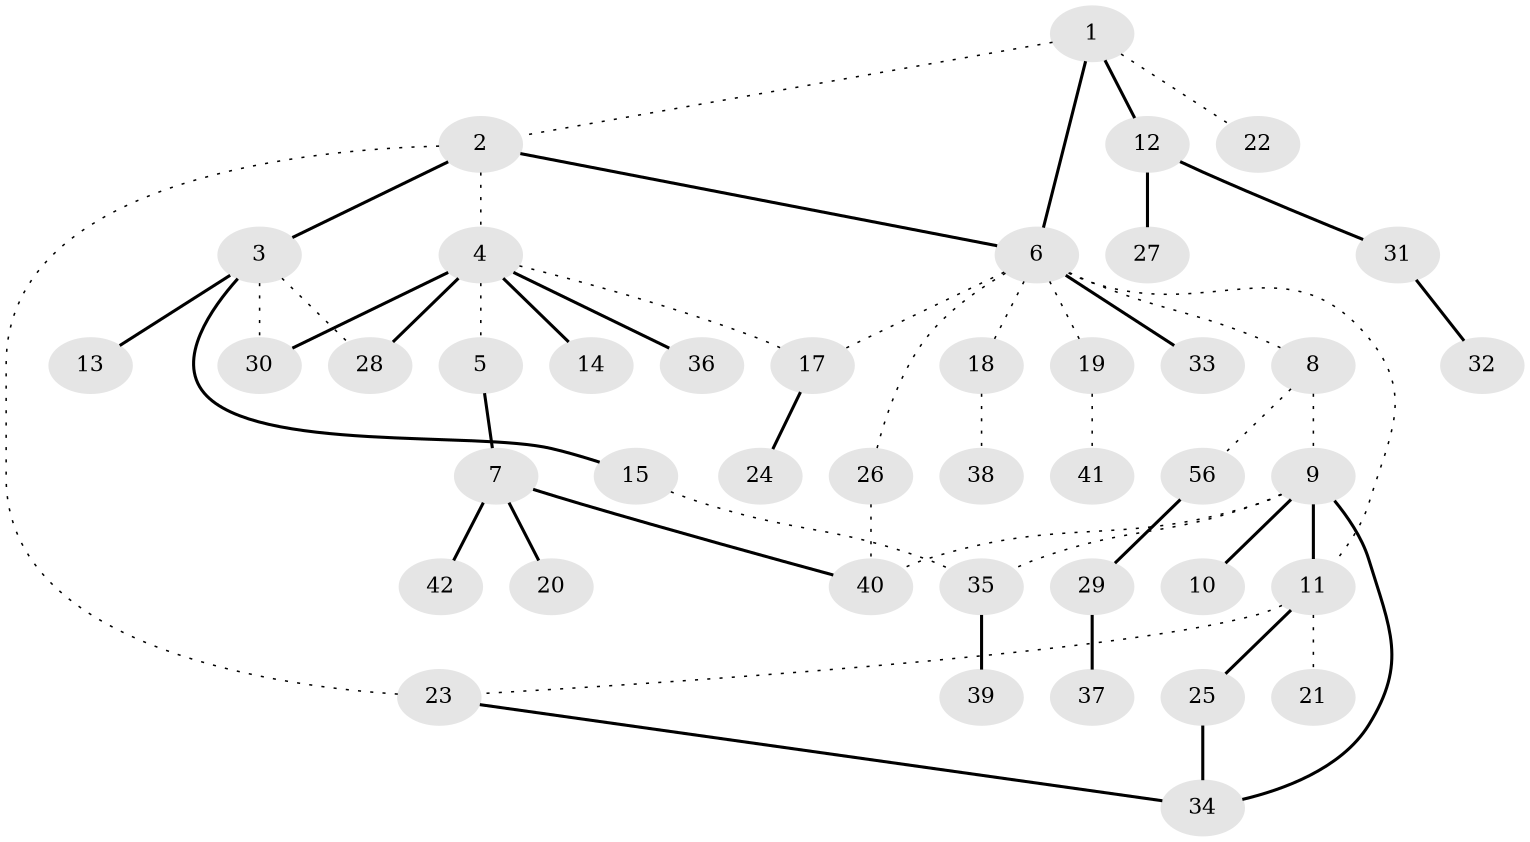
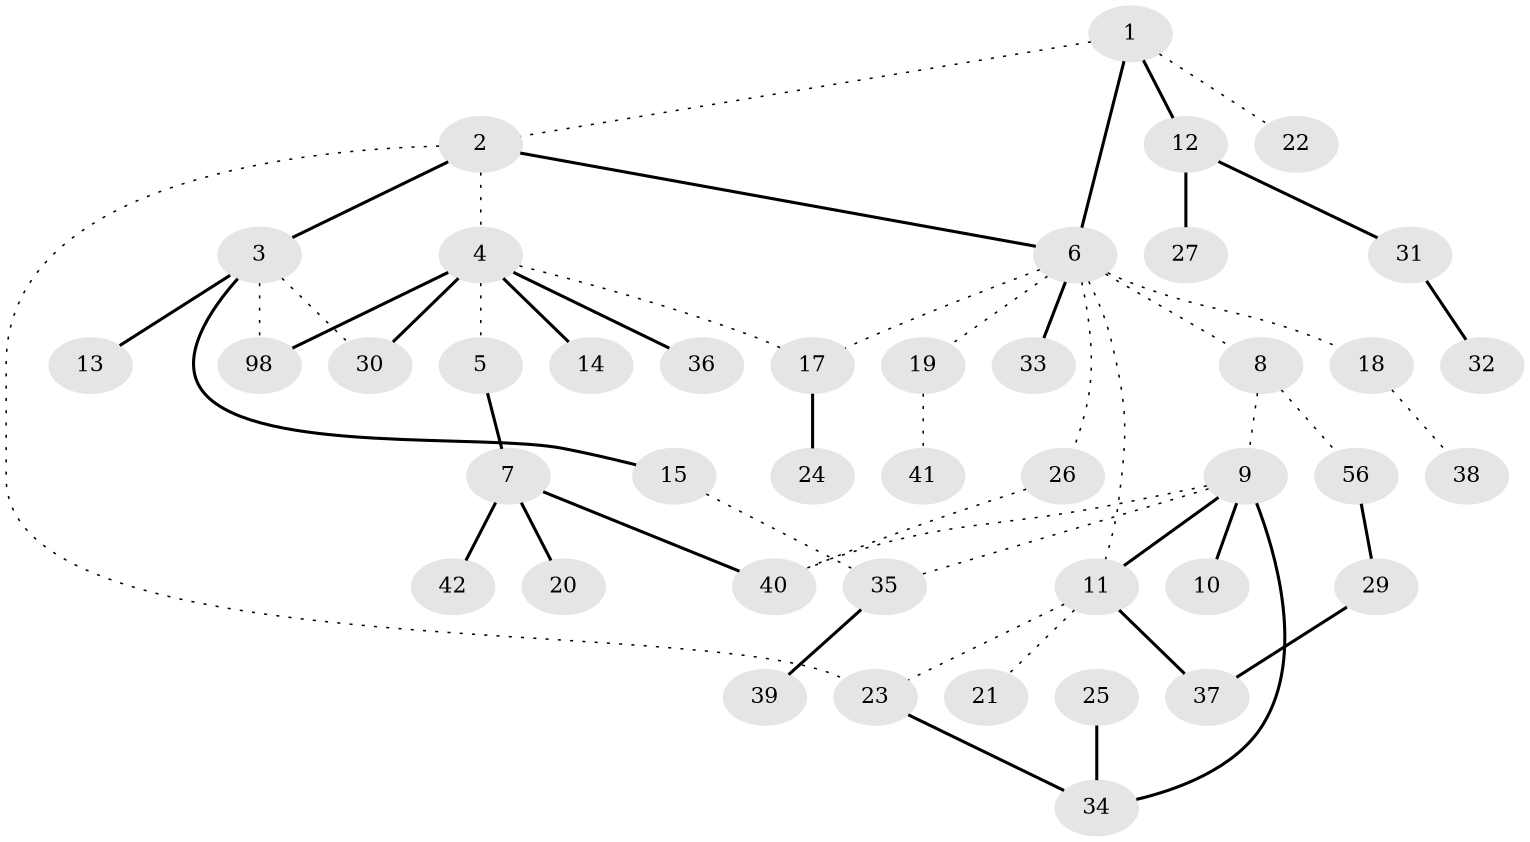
node "28": label "28" -> "98"
edge "11" -- "25": now "11" -- "37"
